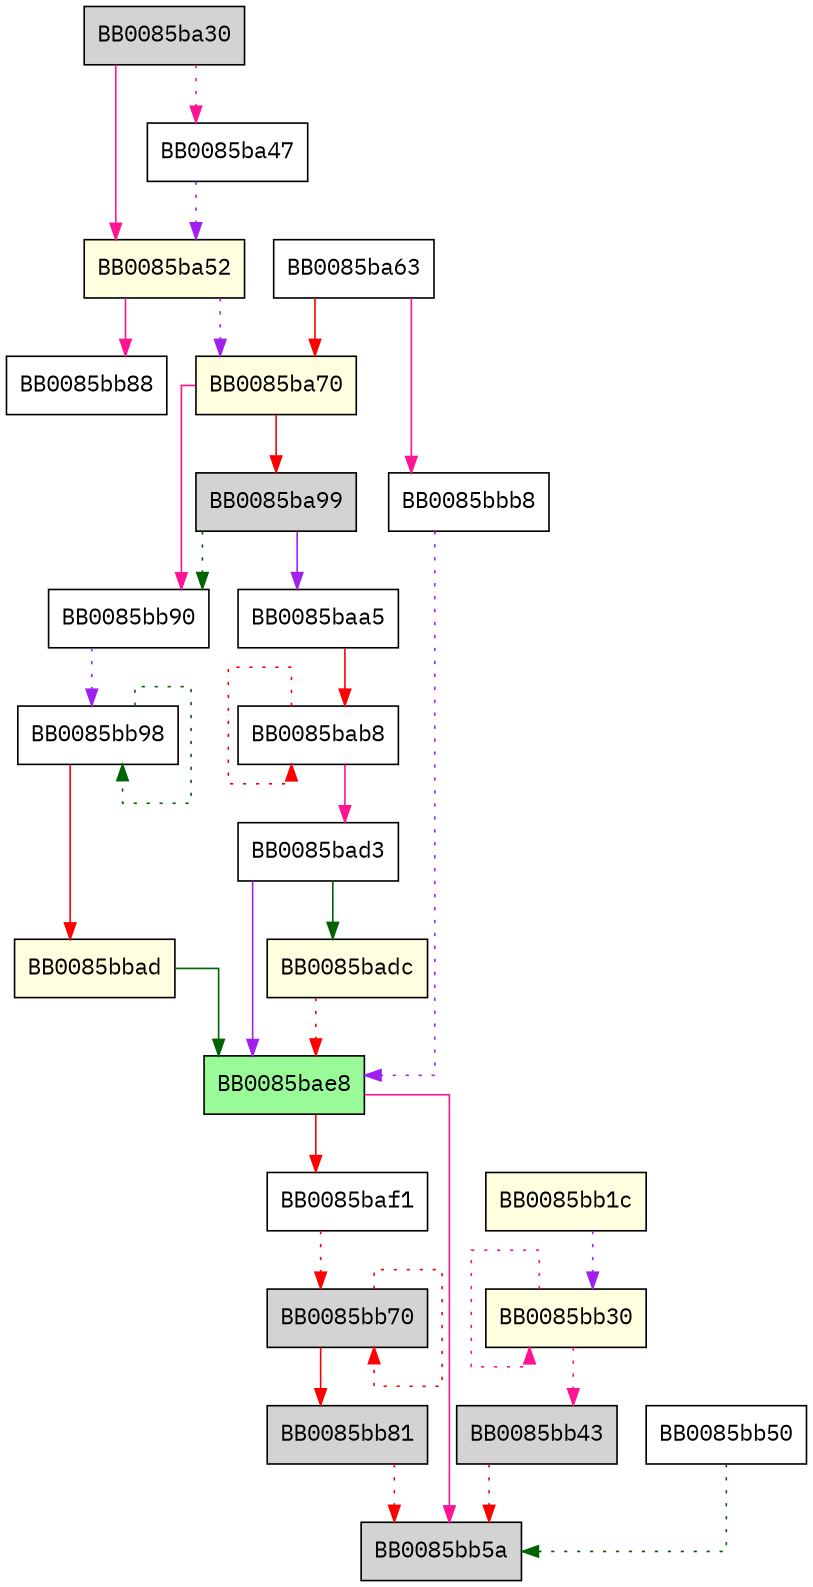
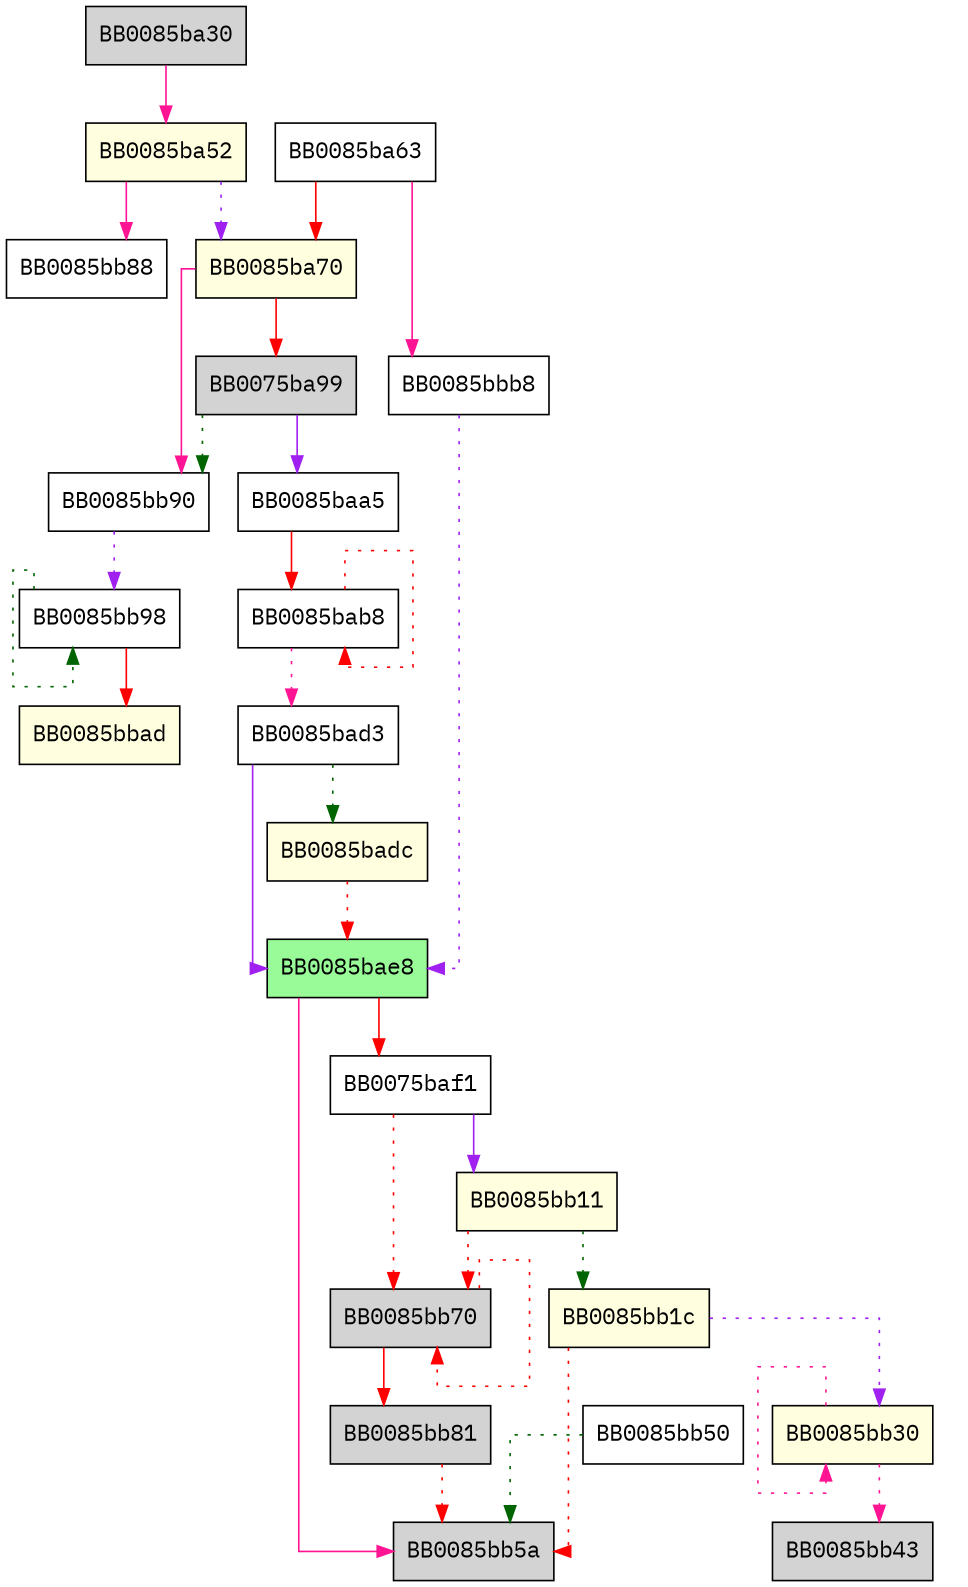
node "BB0085ba47": removed
node "BB0085ba99": label "BB0085ba99" -> "BB0075ba99"
edge "BB0085bab8" -> "BB0085bad3": style solid -> dotted
edge "BB0085bad3" -> "BB0085badc": style solid -> dotted
edge "BB0085bbad" -> "BB0085bae8": removed
node "BB0085baf1": label "BB0085baf1" -> "BB0075baf1"
node "BB0085bb11": added
edge "BB0085bb43" -> "BB0085bb5a": now "BB0085bb1c" -> "BB0085bb5a"
